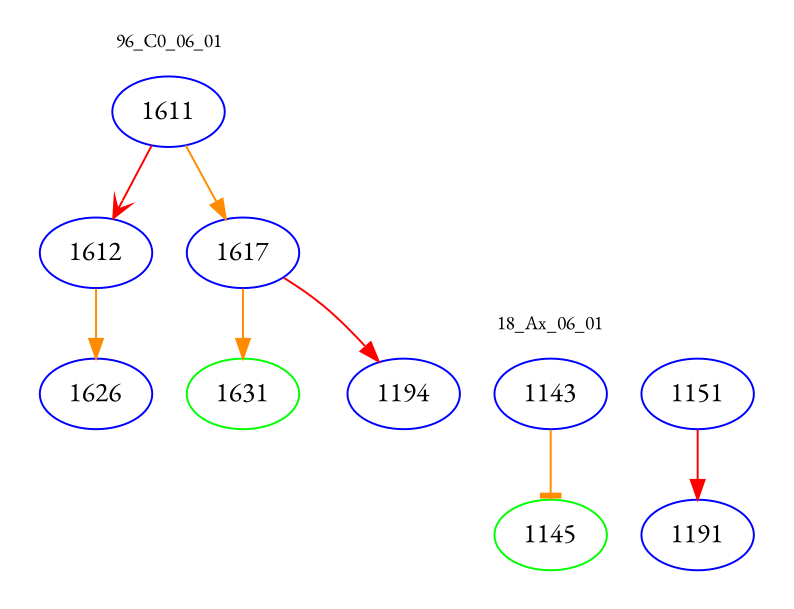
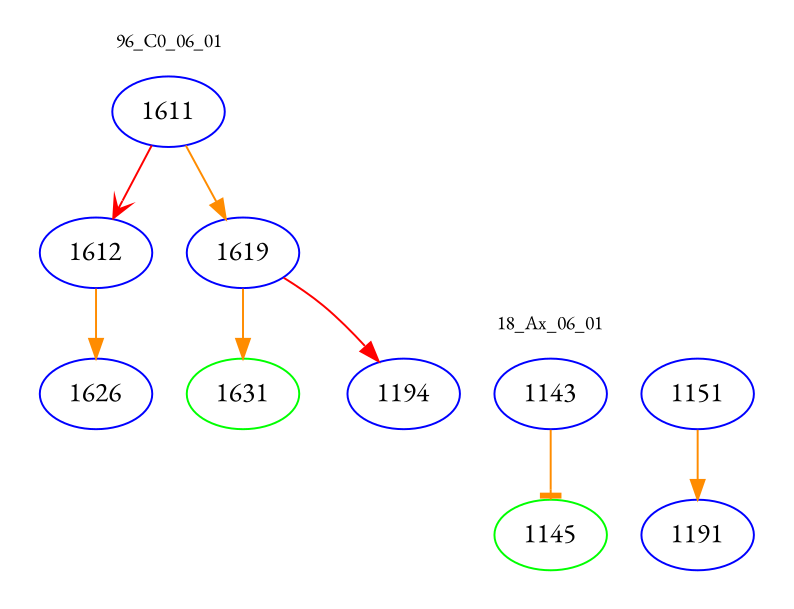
node "1617": label "1617" -> "1619"
edge "1151" -> "1191": color red -> darkorange
